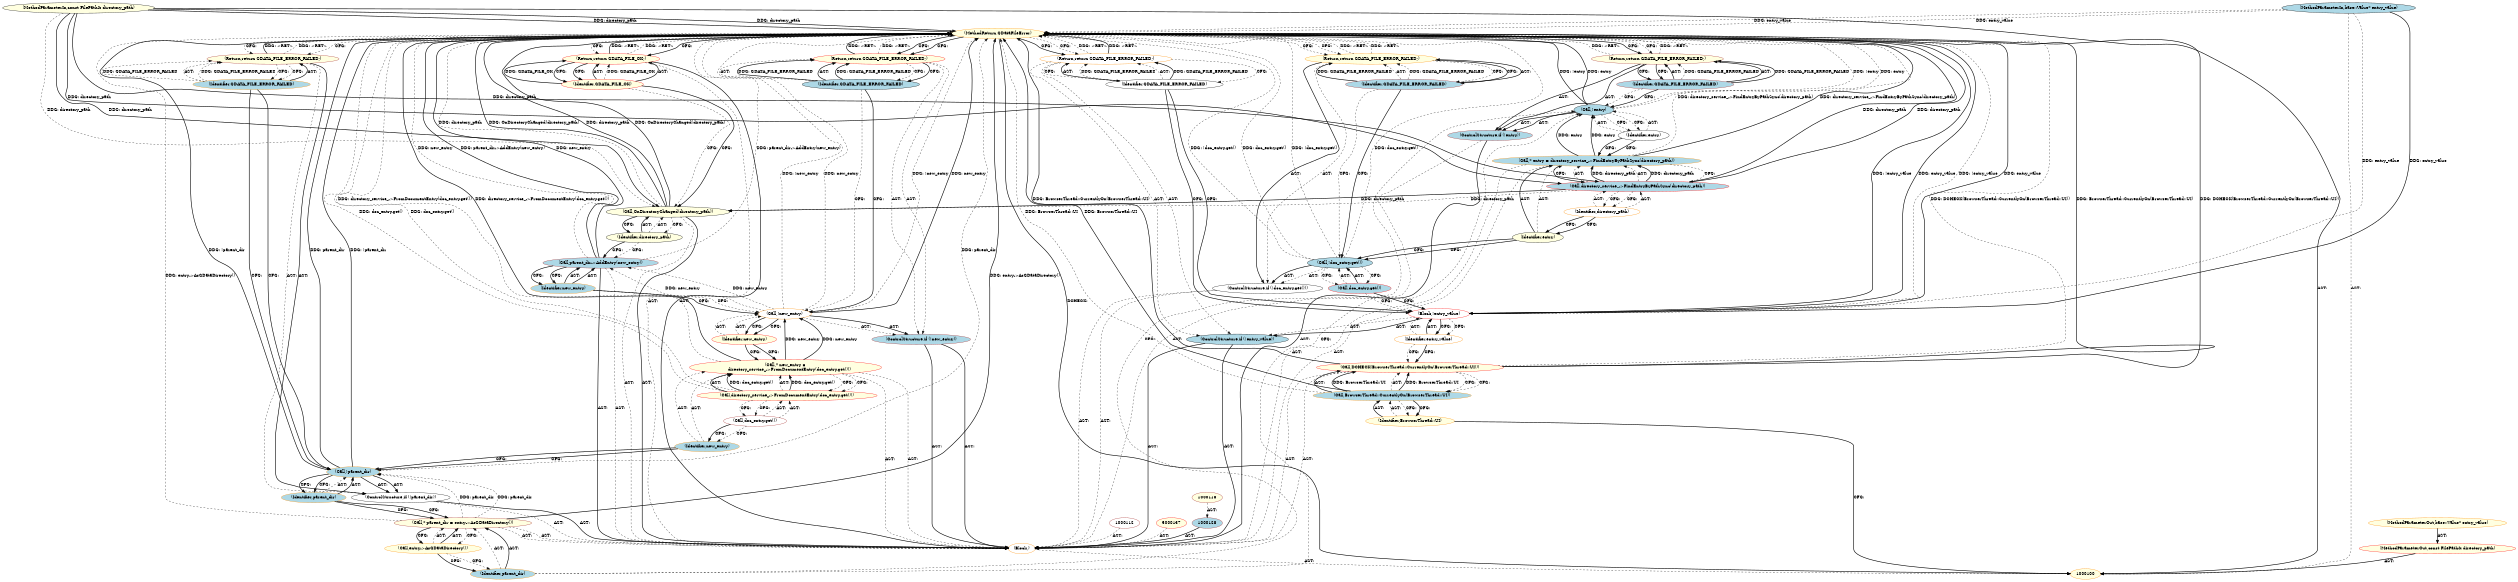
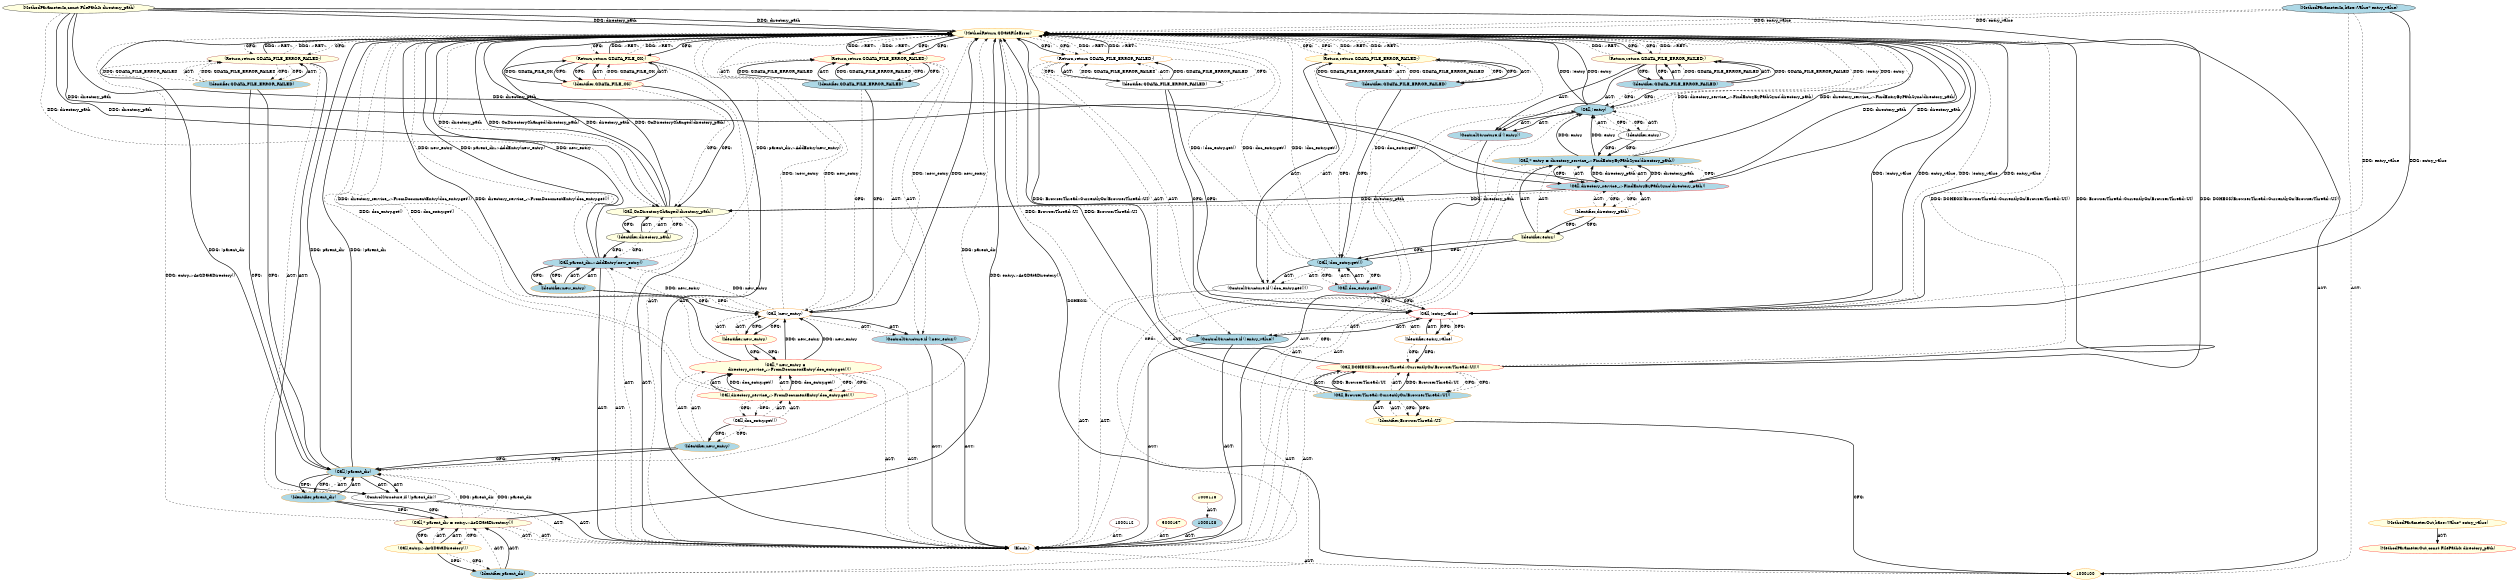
node "(Block,!entry_value)": label "(Block,!entry_value)" -> "(Call,!entry_value)"
edge "(MethodParameterOut,const FilePath& directory_path)" -> "1000100": removed, label "AST:"
